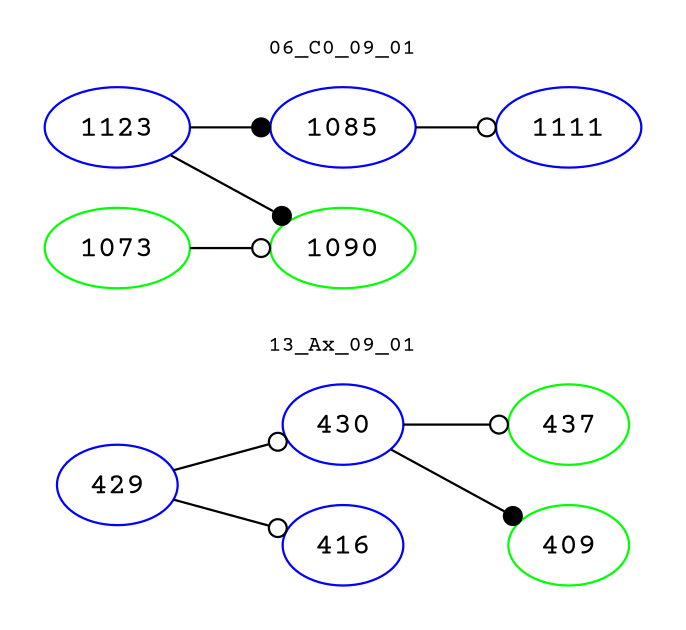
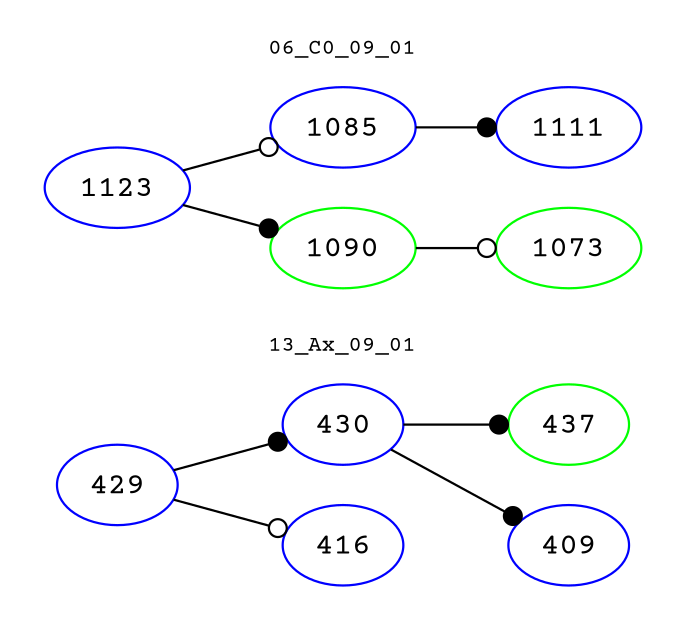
edge "1123" -> "1085": arrowhead dot -> odot
edge "1085" -> "1111": arrowhead odot -> dot
edge "1073" -> "1090": reversed
edge "430" -> "437": arrowhead odot -> dot
edge "429" -> "430": arrowhead odot -> dot
node "409": color green -> blue
